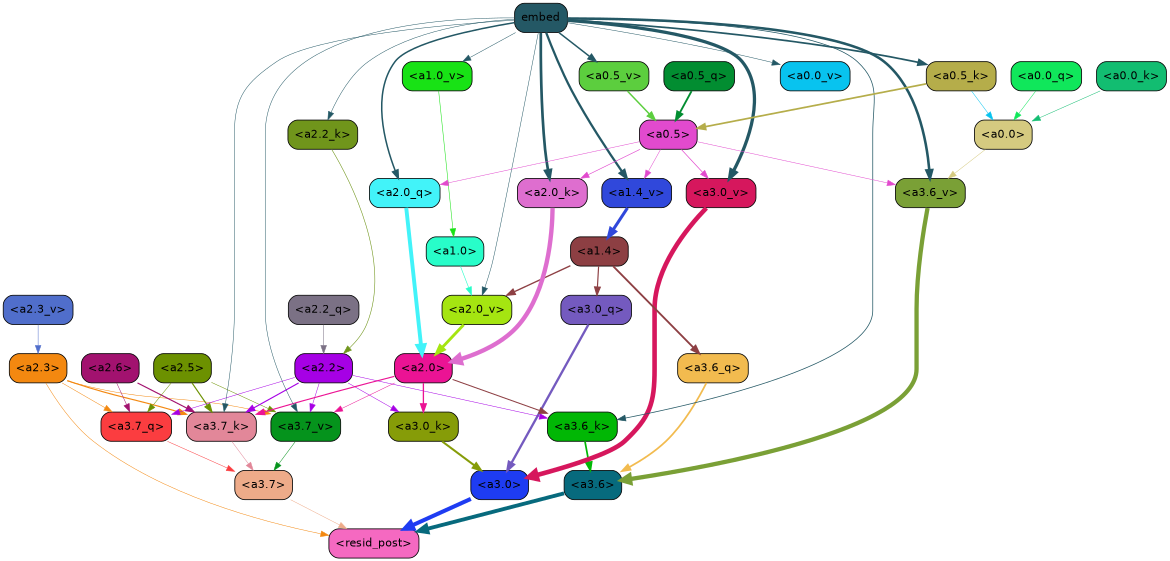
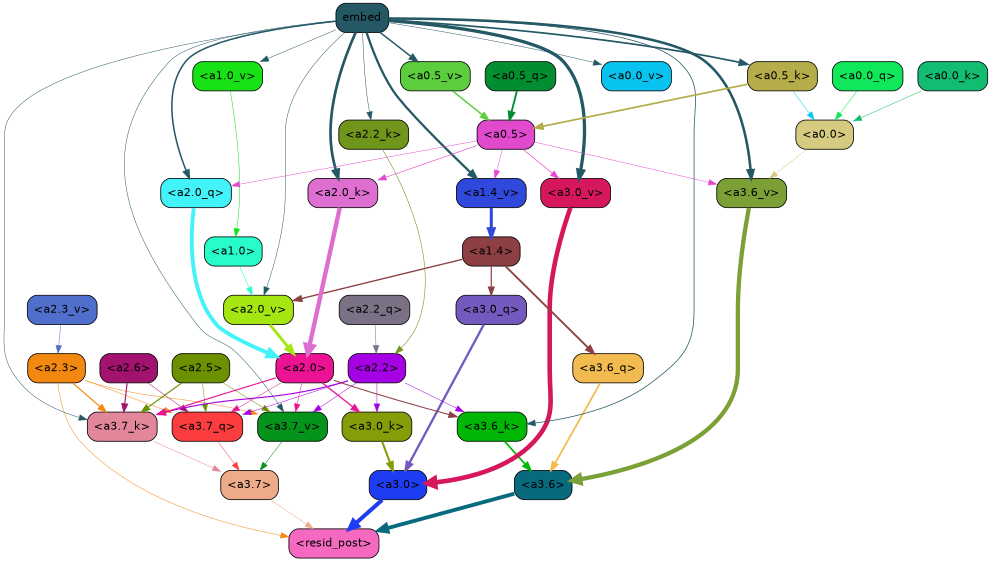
edge "<a2.0>" -> "<a3.7_q>": added
